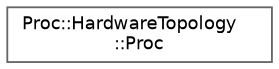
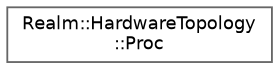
node "Proc::HardwareTopology ::Proc": label "Proc::HardwareTopology ::Proc" -> "Realm::HardwareTopology ::Proc"
